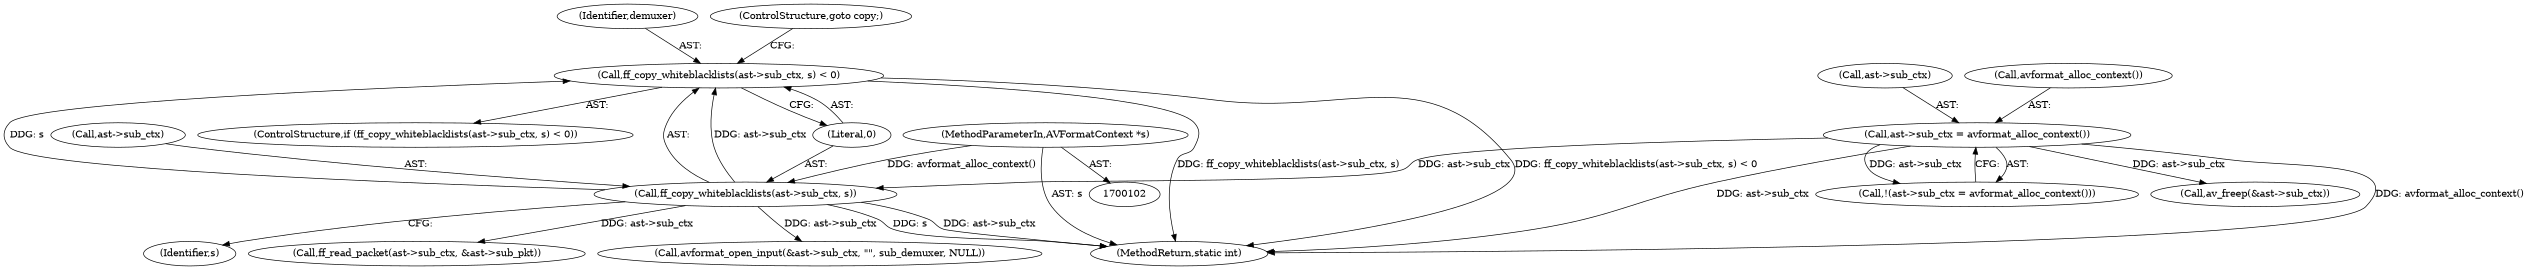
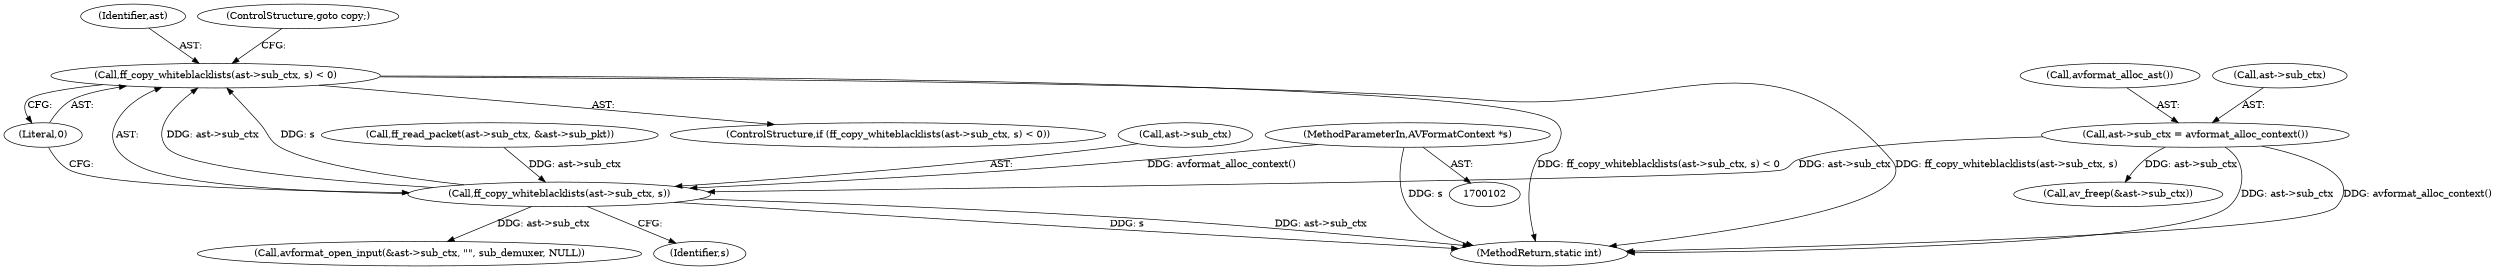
node "(Identifier,demuxer)": label "(Identifier,demuxer)" -> "(Identifier,ast)"
node "(Call,avformat_alloc_context())": label "(Call,avformat_alloc_context())" -> "(Call,avformat_alloc_ast())"
edge "(Literal,0)" -> "(Call,ff_copy_whiteblacklists(ast->sub_ctx, s))": label "AST: " -> "CFG: "
edge "(MethodParameterIn,AVFormatContext *s)" -> "(MethodReturn,static int)": label "AST: s" -> "DDG: s"
node "(Call,!(ast->sub_ctx = avformat_alloc_context()))": removed
edge "(Call,ff_copy_whiteblacklists(ast->sub_ctx, s))" -> "(Call,ff_read_packet(ast->sub_ctx, &ast->sub_pkt))": reversed
